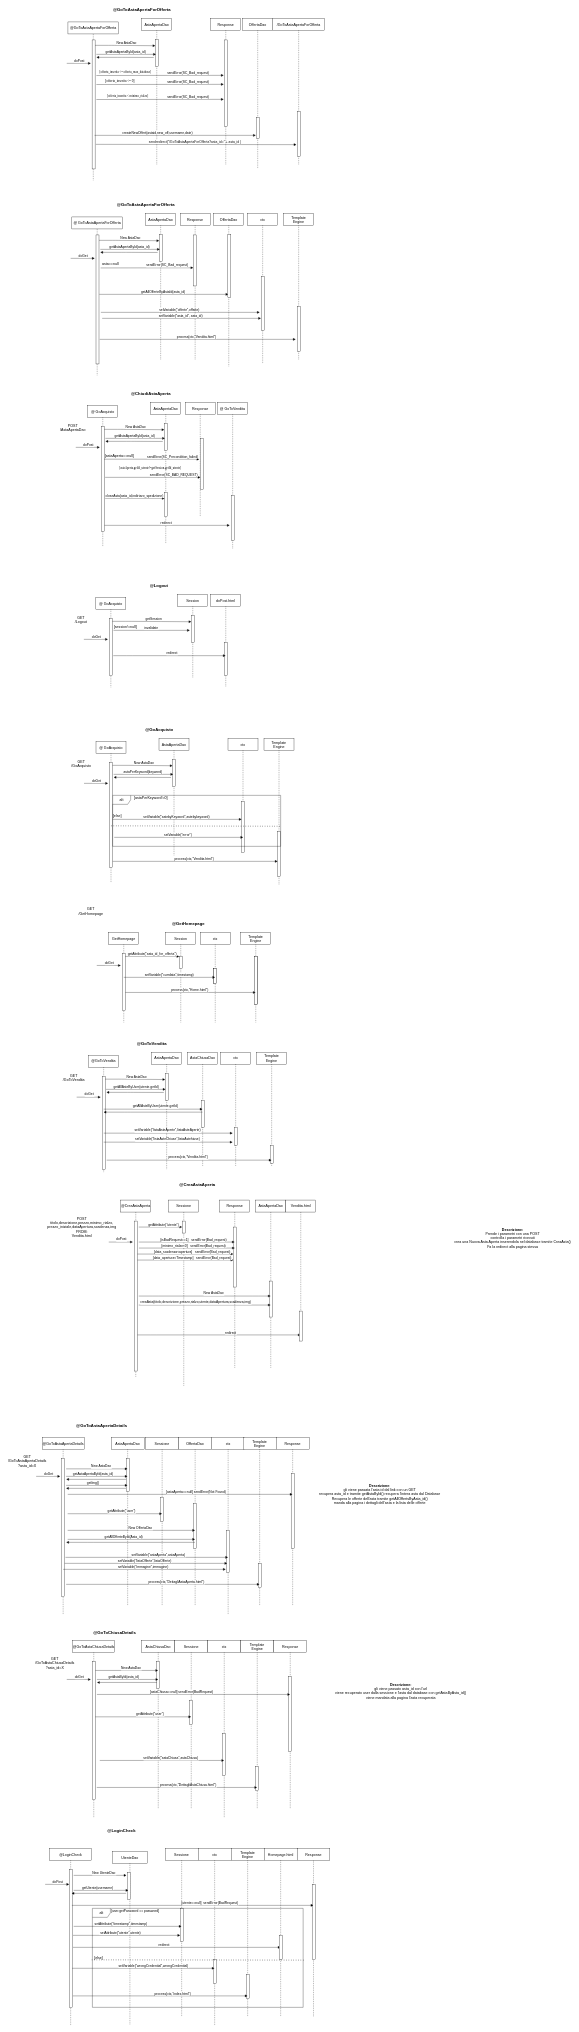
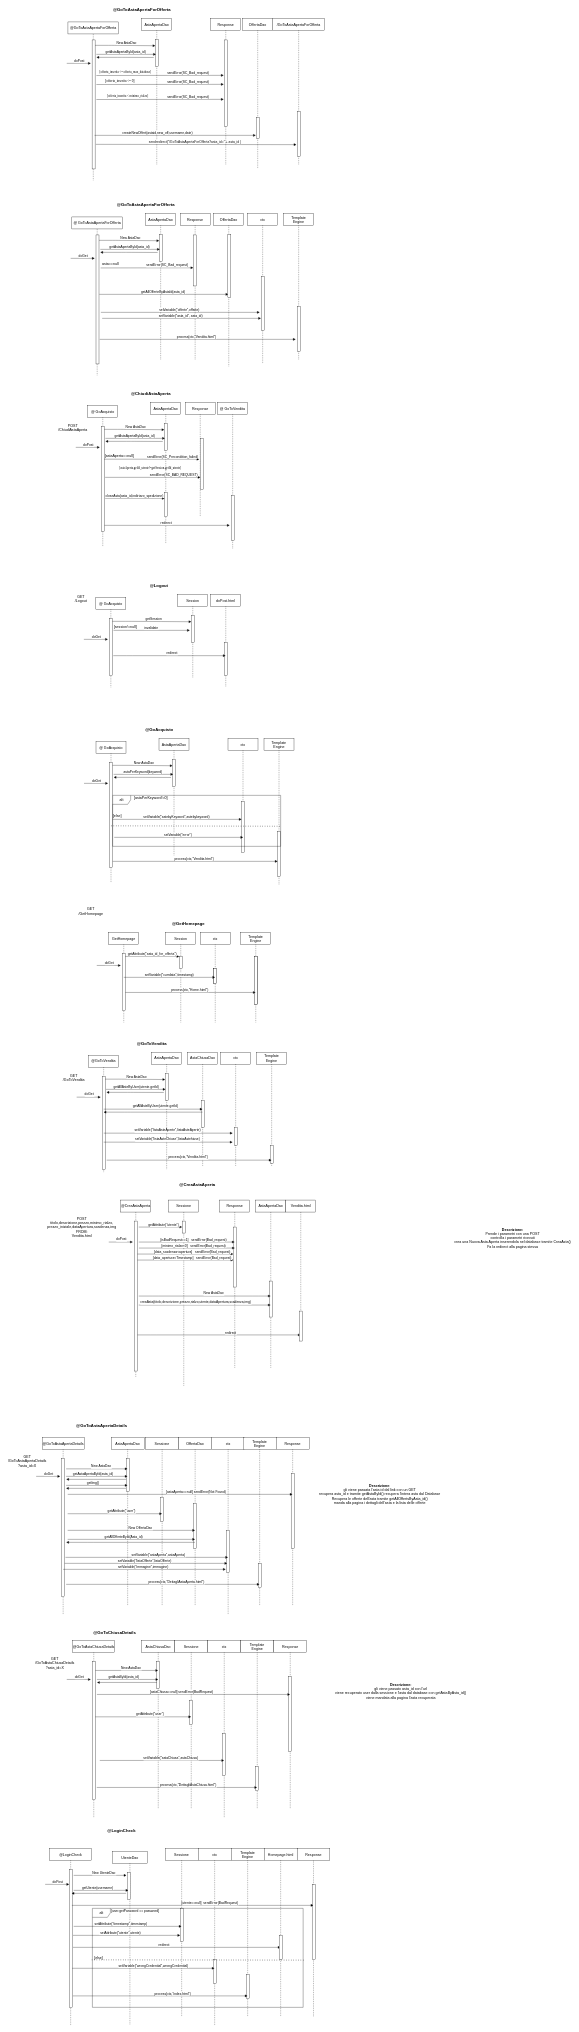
node "POST /AstaApertaDao": label "POST /AstaApertaDao" -> "POST /ChiudiAstaAperta"
node "GET /Logout": moved (81, 620) -> (81, 599)
node "GET /GoAcquisto": removed
